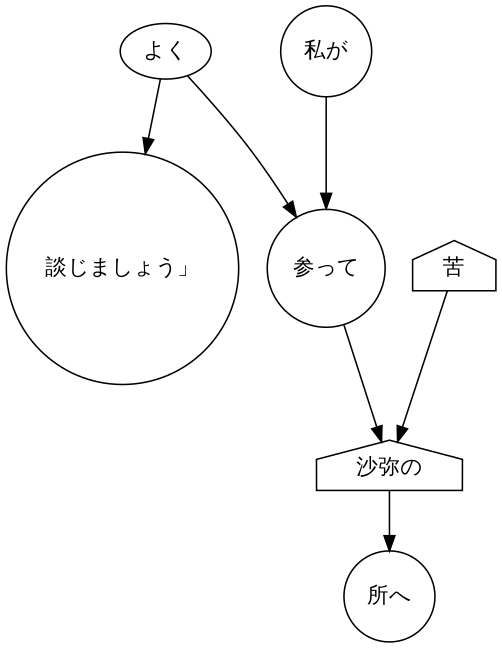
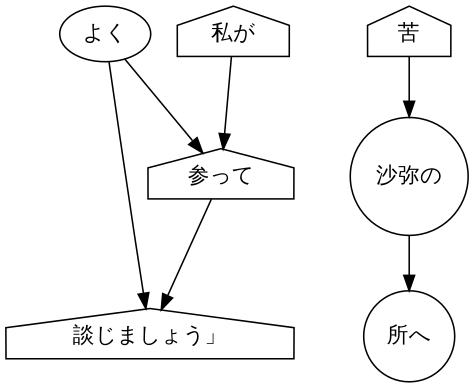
node "私が": shape circle -> house
node "談じましょう」": shape circle -> house
node "参って": shape circle -> house
edge "参って" -> "沙弥の": now "参って" -> "談じましょう」"
node "沙弥の": shape house -> circle
